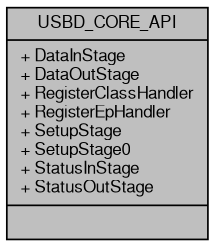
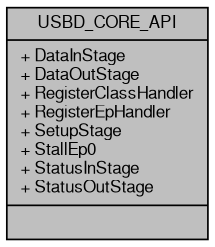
node "USBD_CORE_API": text "+ SetupStage0" -> "+ StallEp0"
